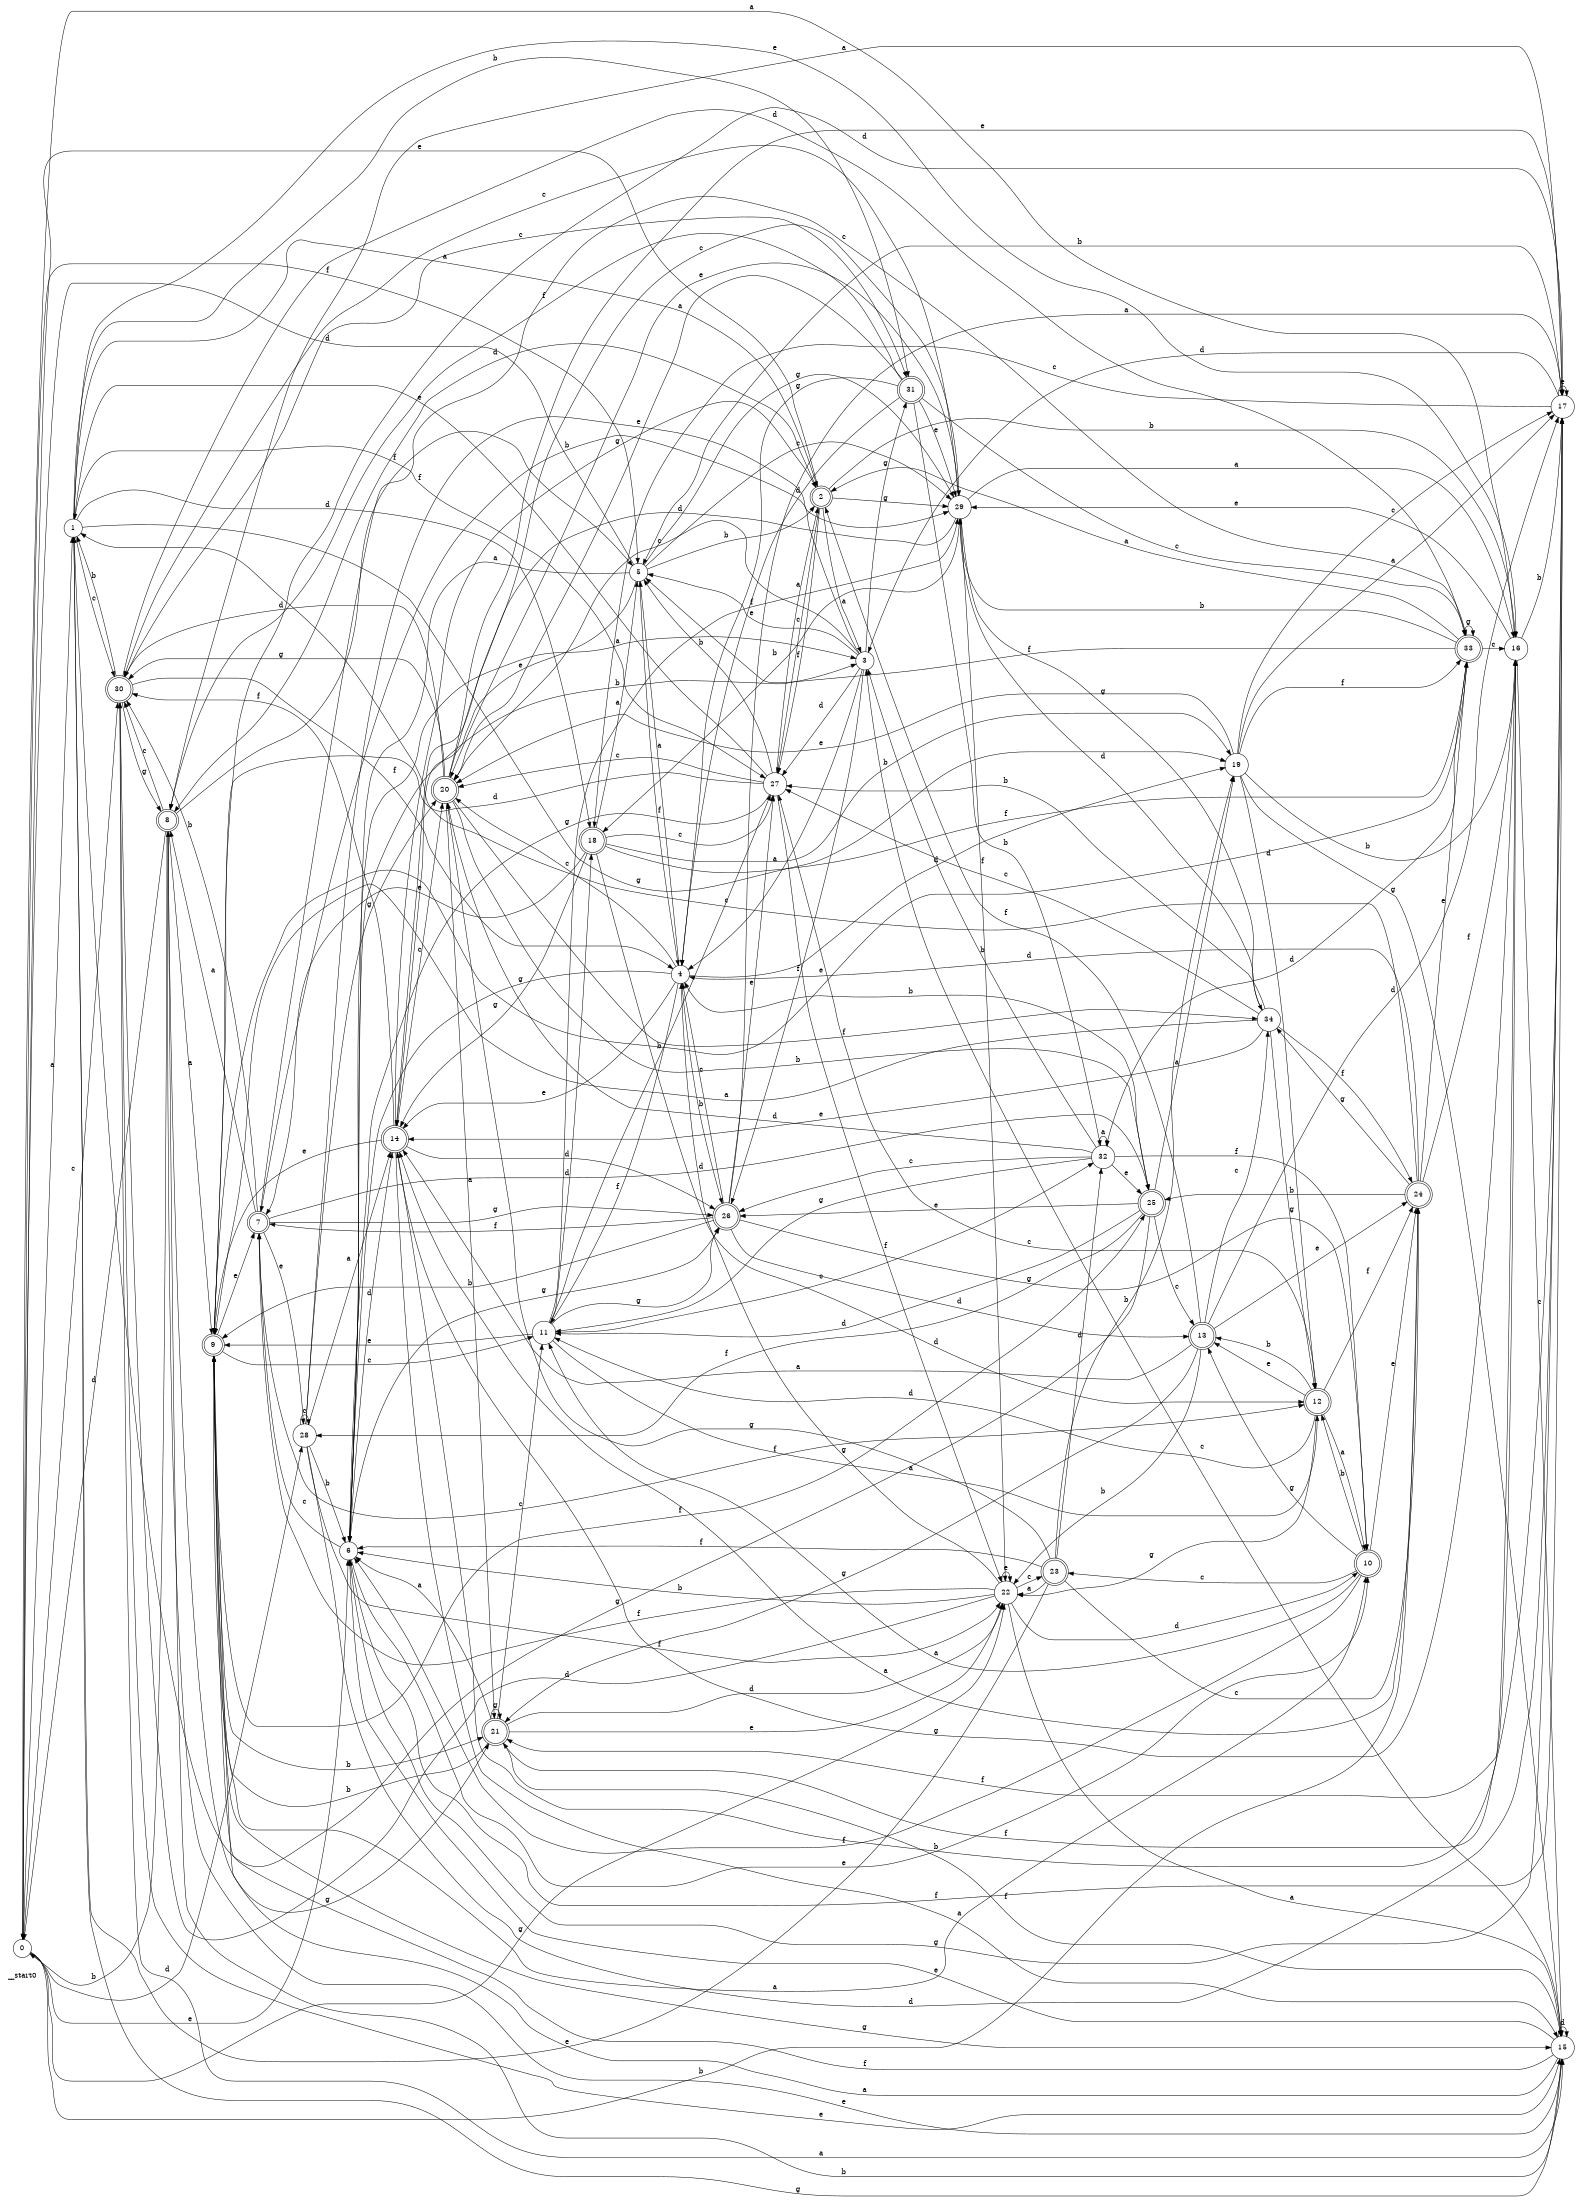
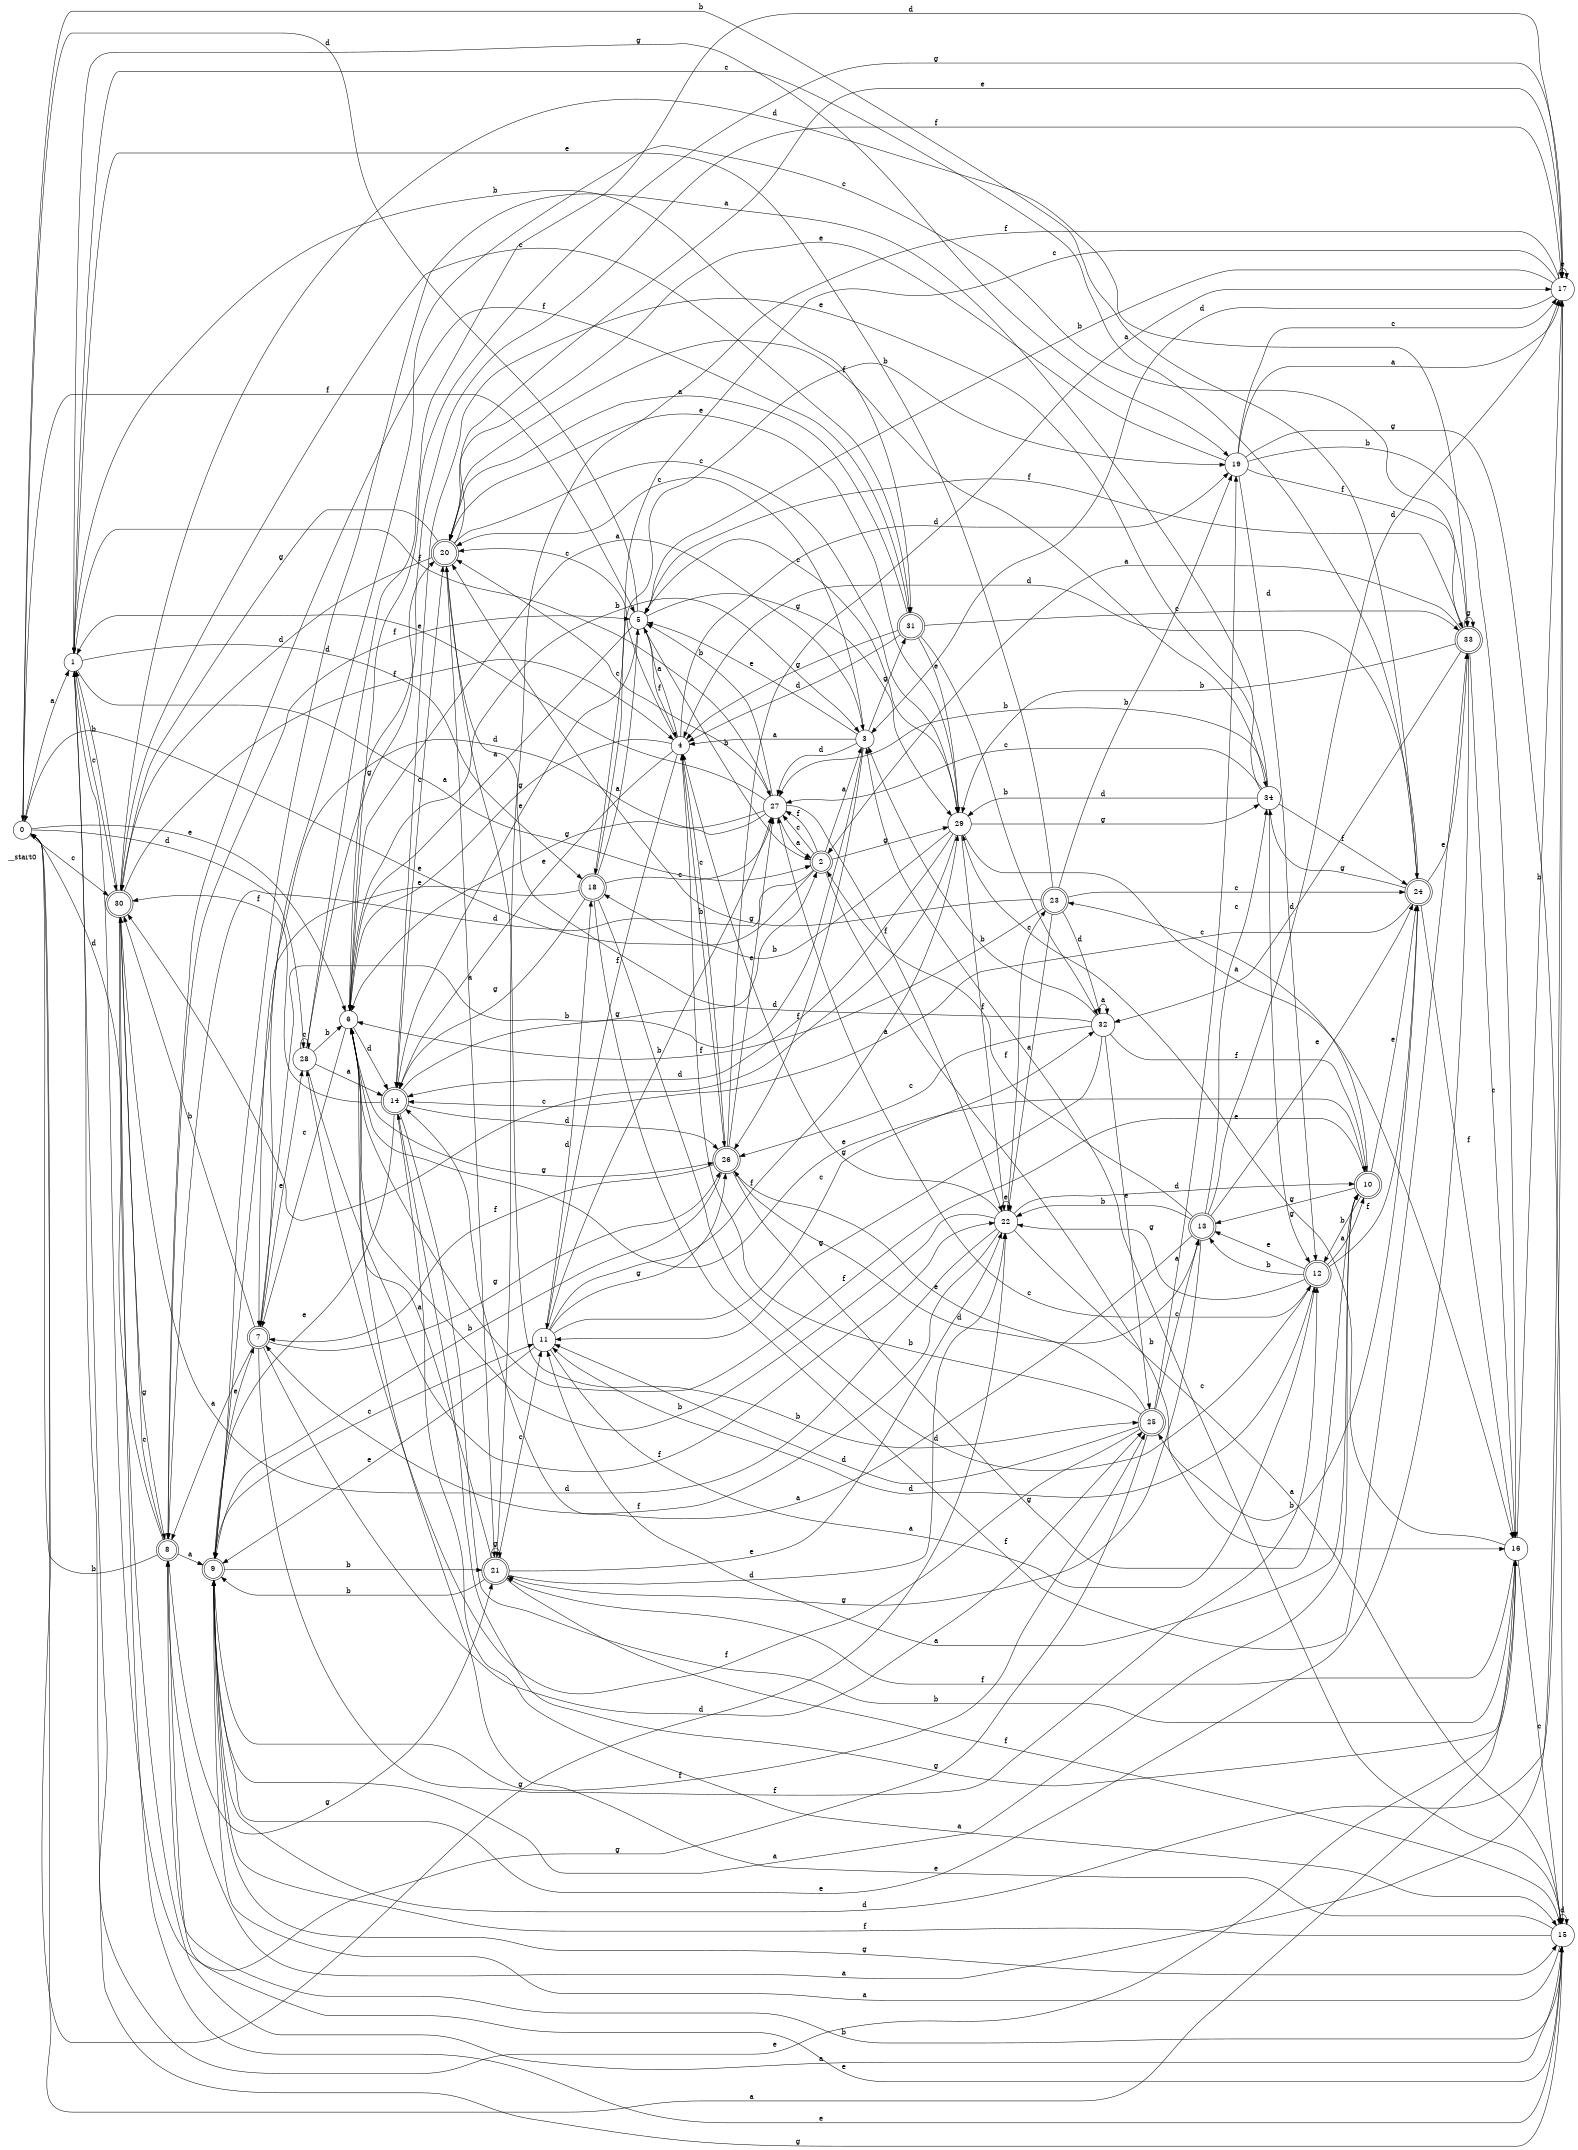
edge "28" -> "29": removed, label "e"
